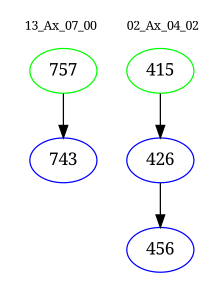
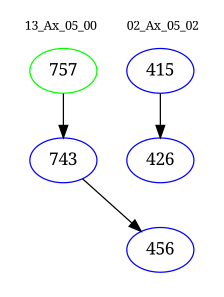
cluster "13_Ax_07_00": label "13_Ax_07_00" -> "13_Ax_05_00"
cluster "02_Ax_04_02": label "02_Ax_04_02" -> "02_Ax_05_02"
node "415": color green -> blue
edge "426" -> "456": now "743" -> "456"
